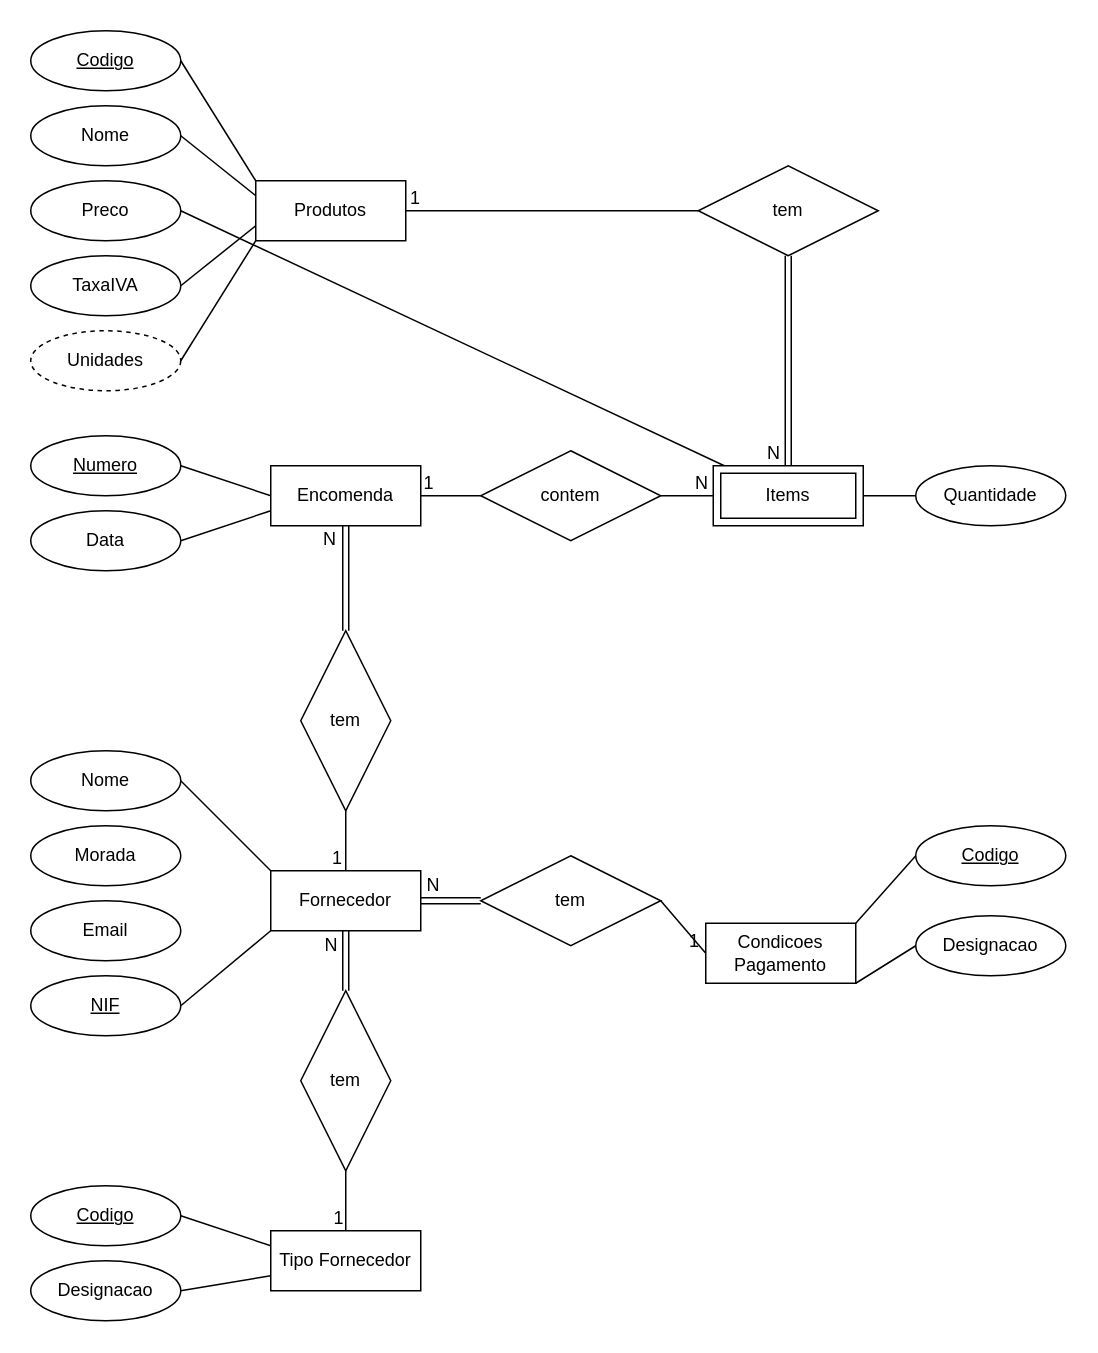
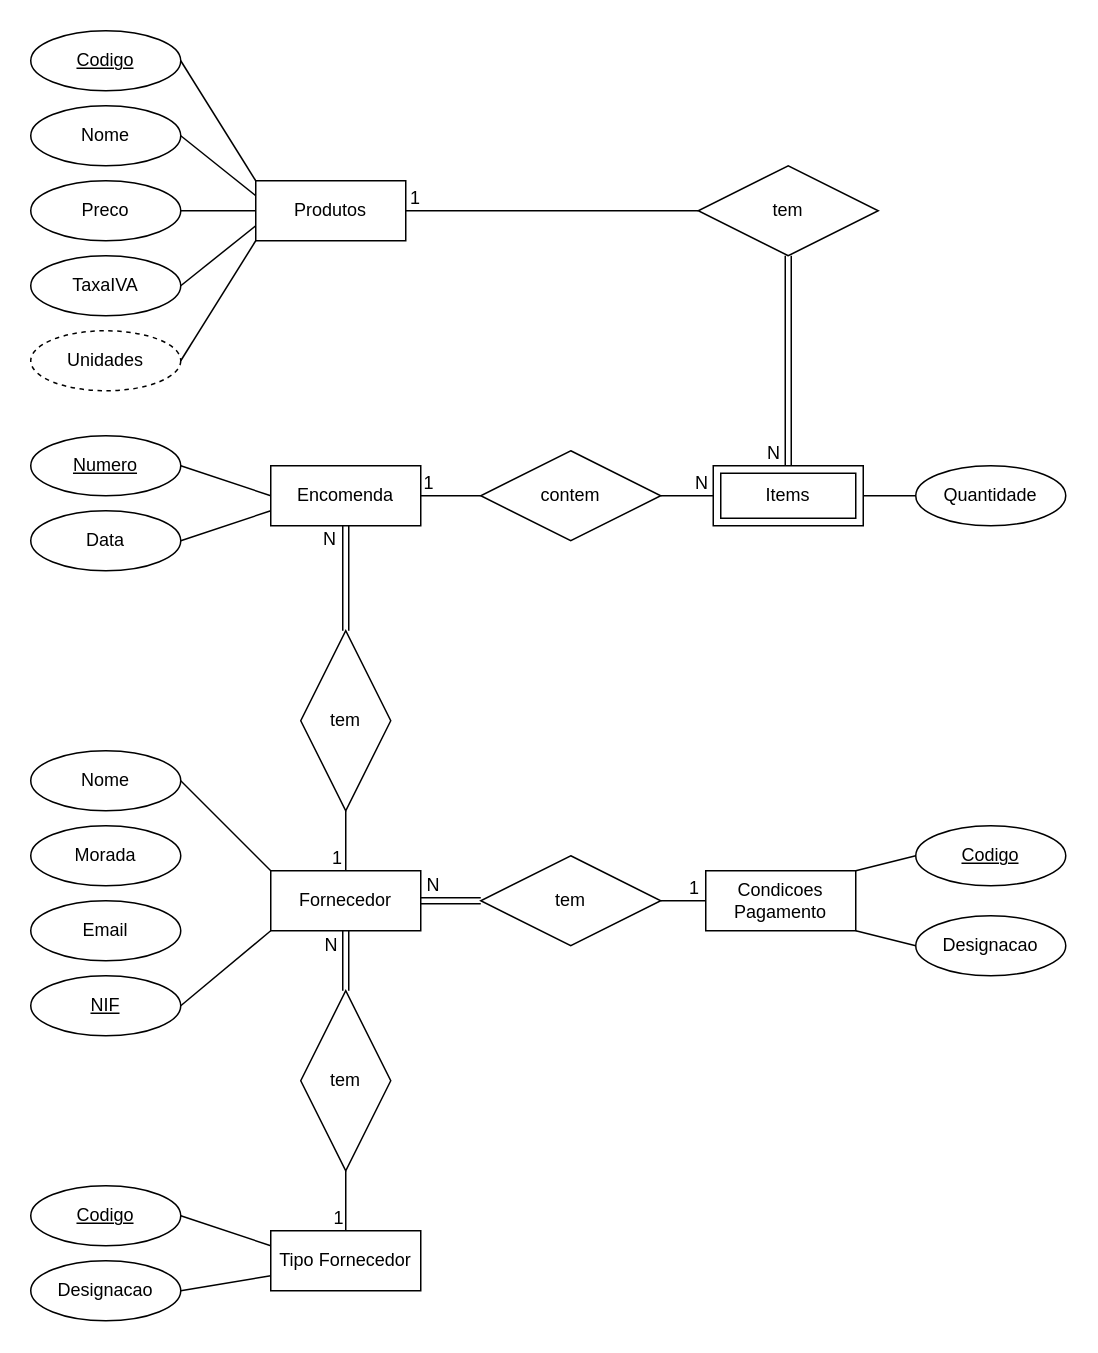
edge "Preco" -- "Items": now "Preco" -- "Produtos"
node "Condicoes Pagamento": moved (781, 953) -> (781, 901)
